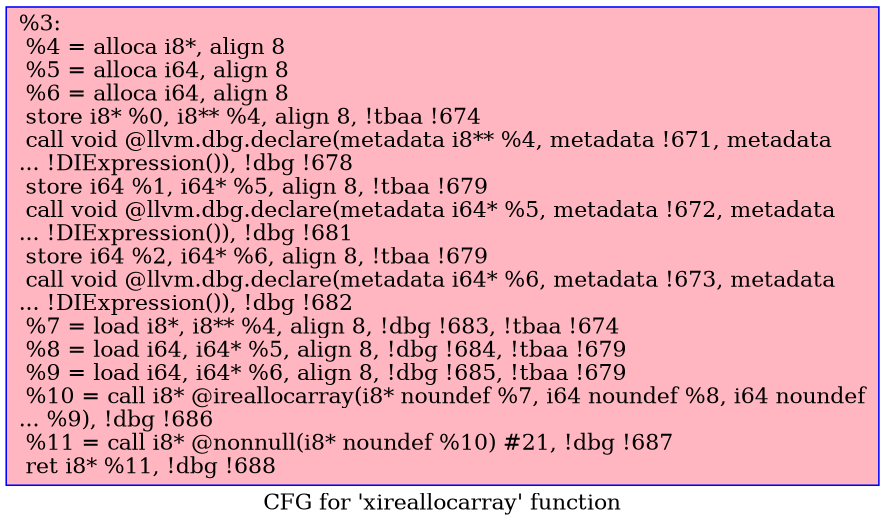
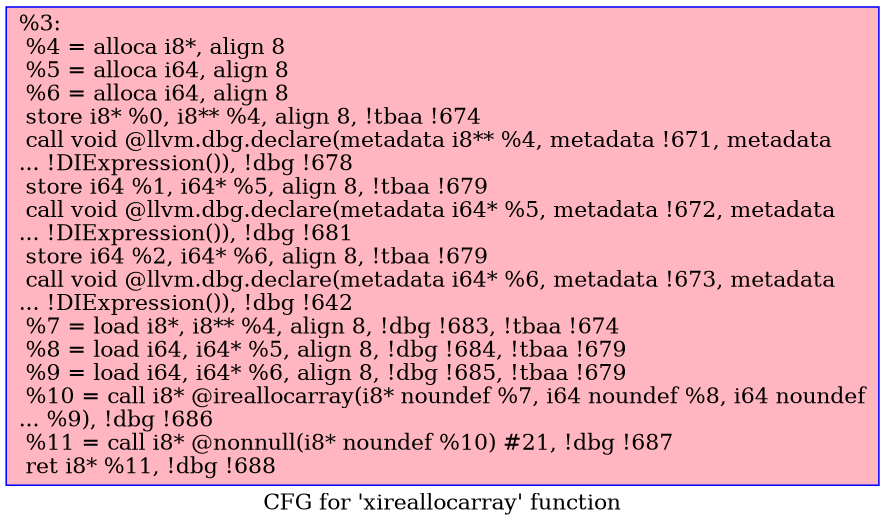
node "%3:": text "... !DIExpression()), !dbg !682" -> "... !DIExpression()), !dbg !642"
